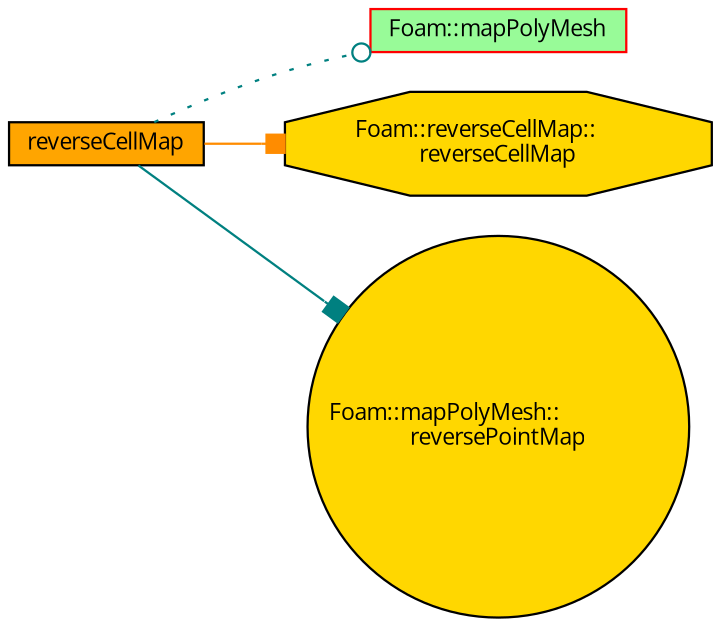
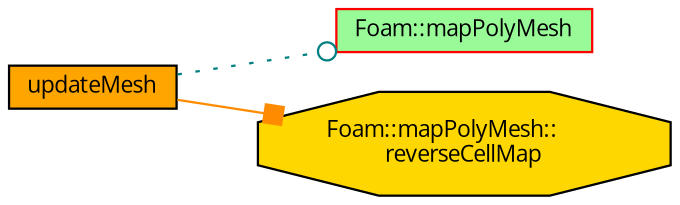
node "reverseCellMap": label "reverseCellMap" -> "updateMesh"
node "Foam::reverseCellMap:: reverseCellMap": label "Foam::reverseCellMap:: reverseCellMap" -> "Foam::mapPolyMesh:: reverseCellMap"
node "Foam::mapPolyMesh:: reversePointMap": removed
